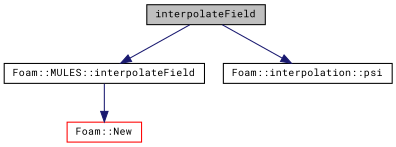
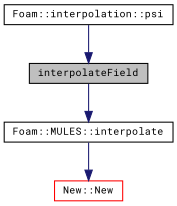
edge "interpolateField" -> "Foam::interpolation::psi": reversed
node "Foam::MULES::interpolateField": label "Foam::MULES::interpolateField" -> "Foam::MULES::interpolate"
node "Foam::New": label "Foam::New" -> "New::New"
